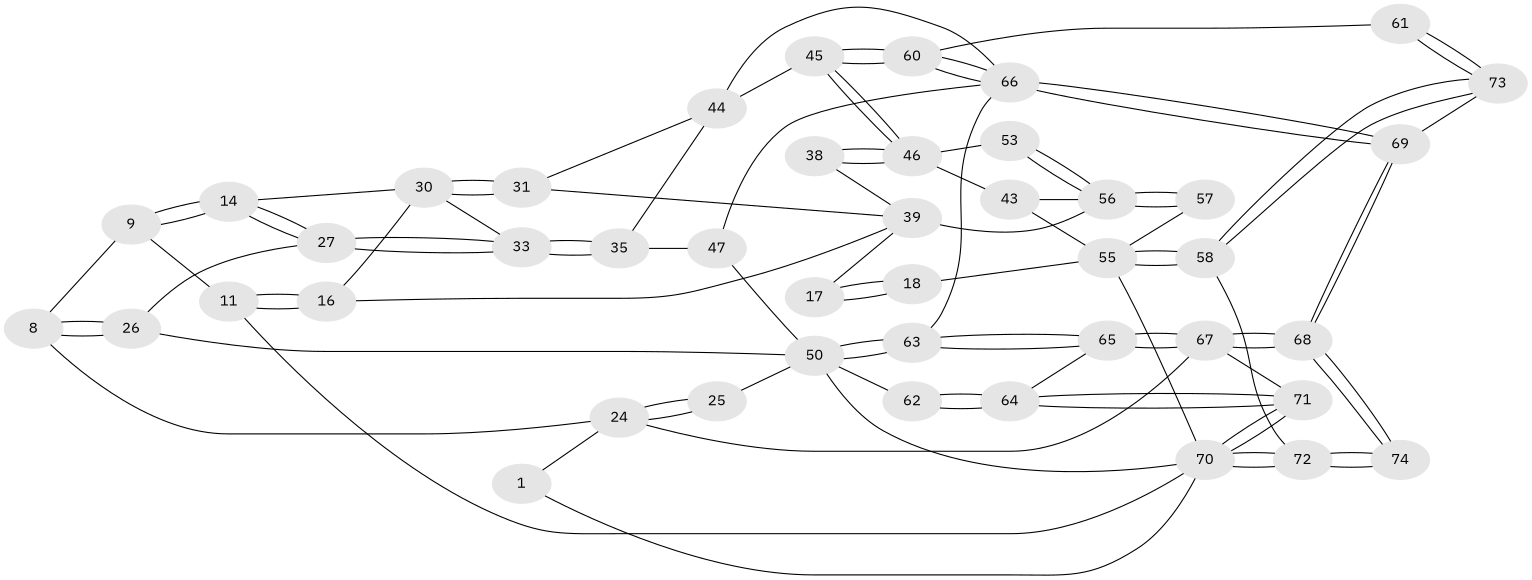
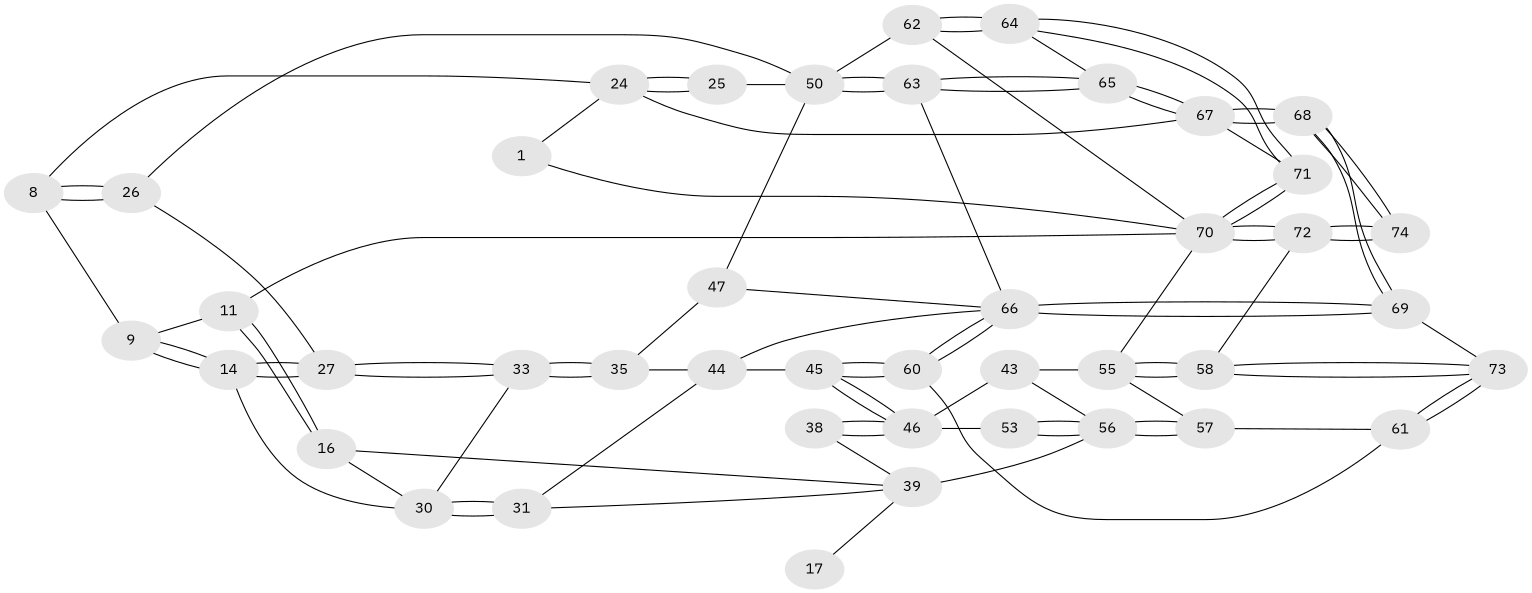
node "18": removed
edge "57" -- "61": added
edge "50" -- "70": now "62" -- "70"
